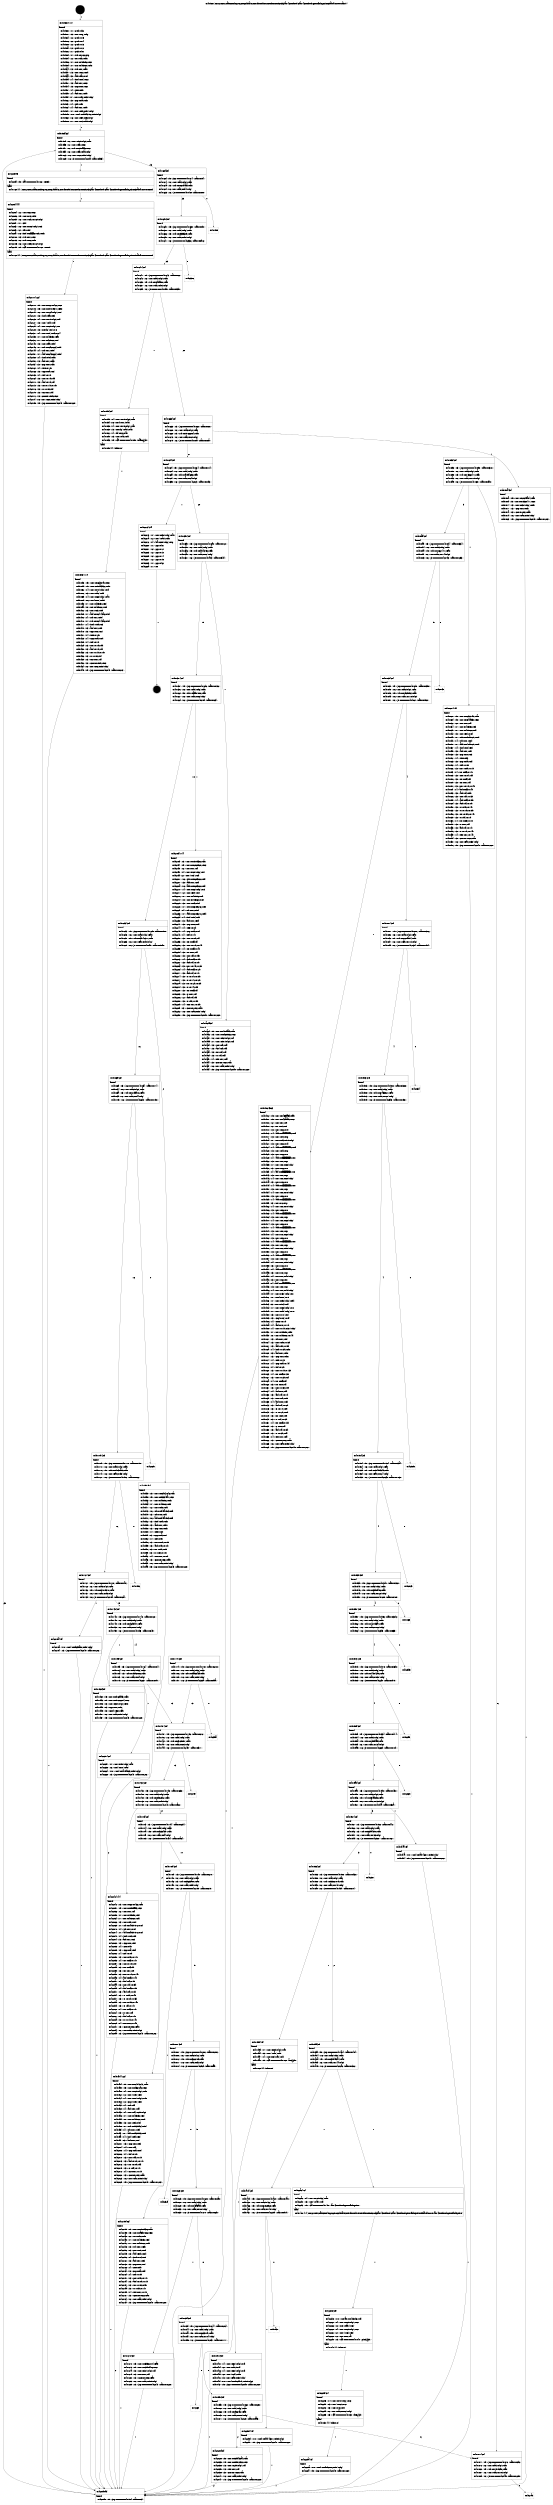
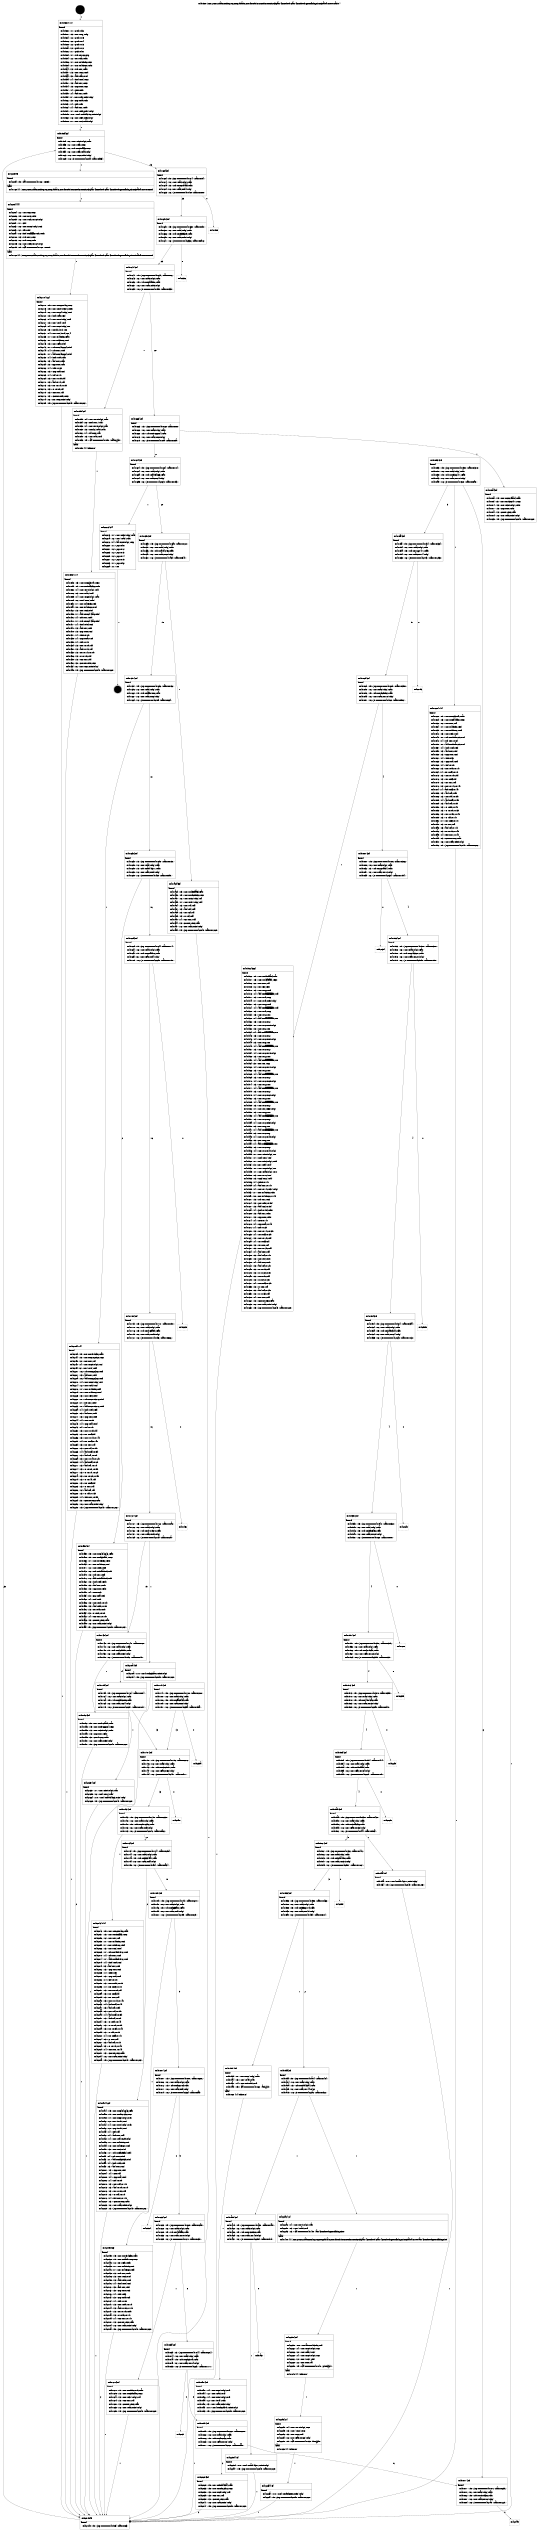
edge "0x401727 [28]" -> "0x40284e [5]": now "0x4021ef [174]" -> "0x40284e [5]"
